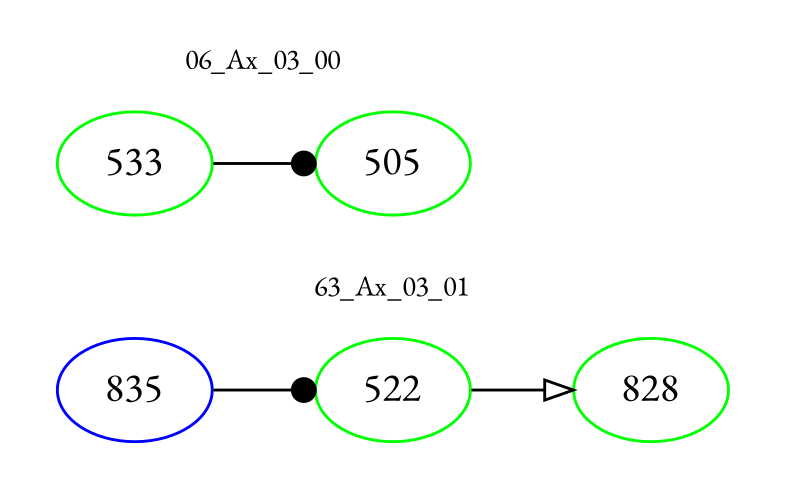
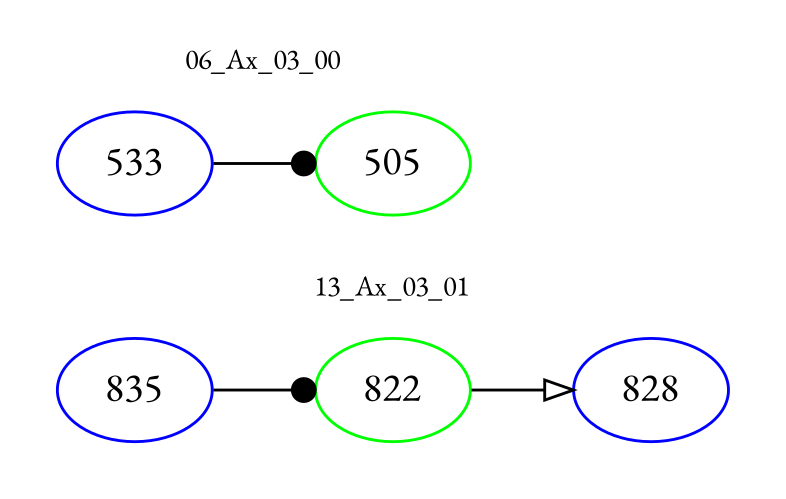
node "533": color green -> blue
cluster "63_Ax_03_01": label "63_Ax_03_01" -> "13_Ax_03_01"
node "522": label "522" -> "822"
node "828": color green -> blue
